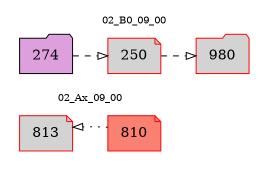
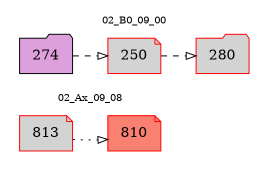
node "980": label "980" -> "280"
cluster "02_Ax_09_00": label "02_Ax_09_00" -> "02_Ax_09_08"
edge "810" -> "813": reversed
